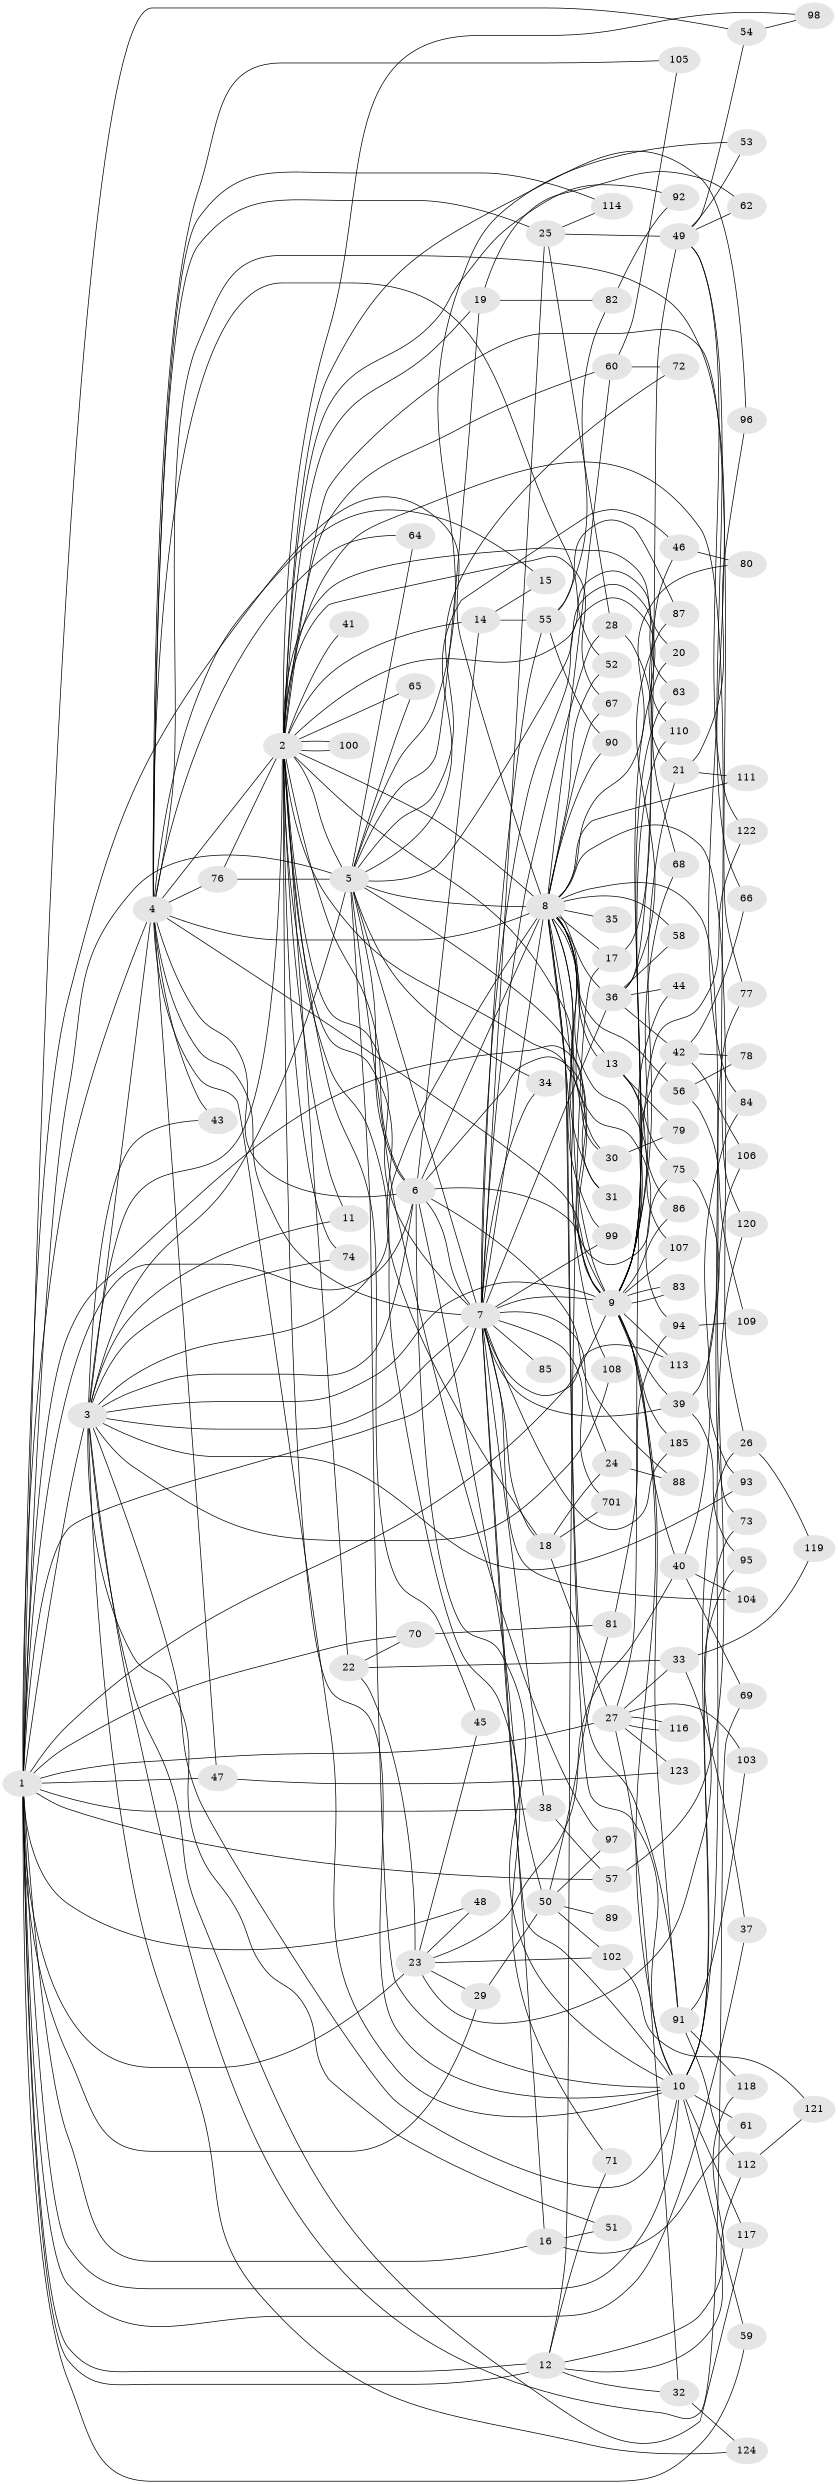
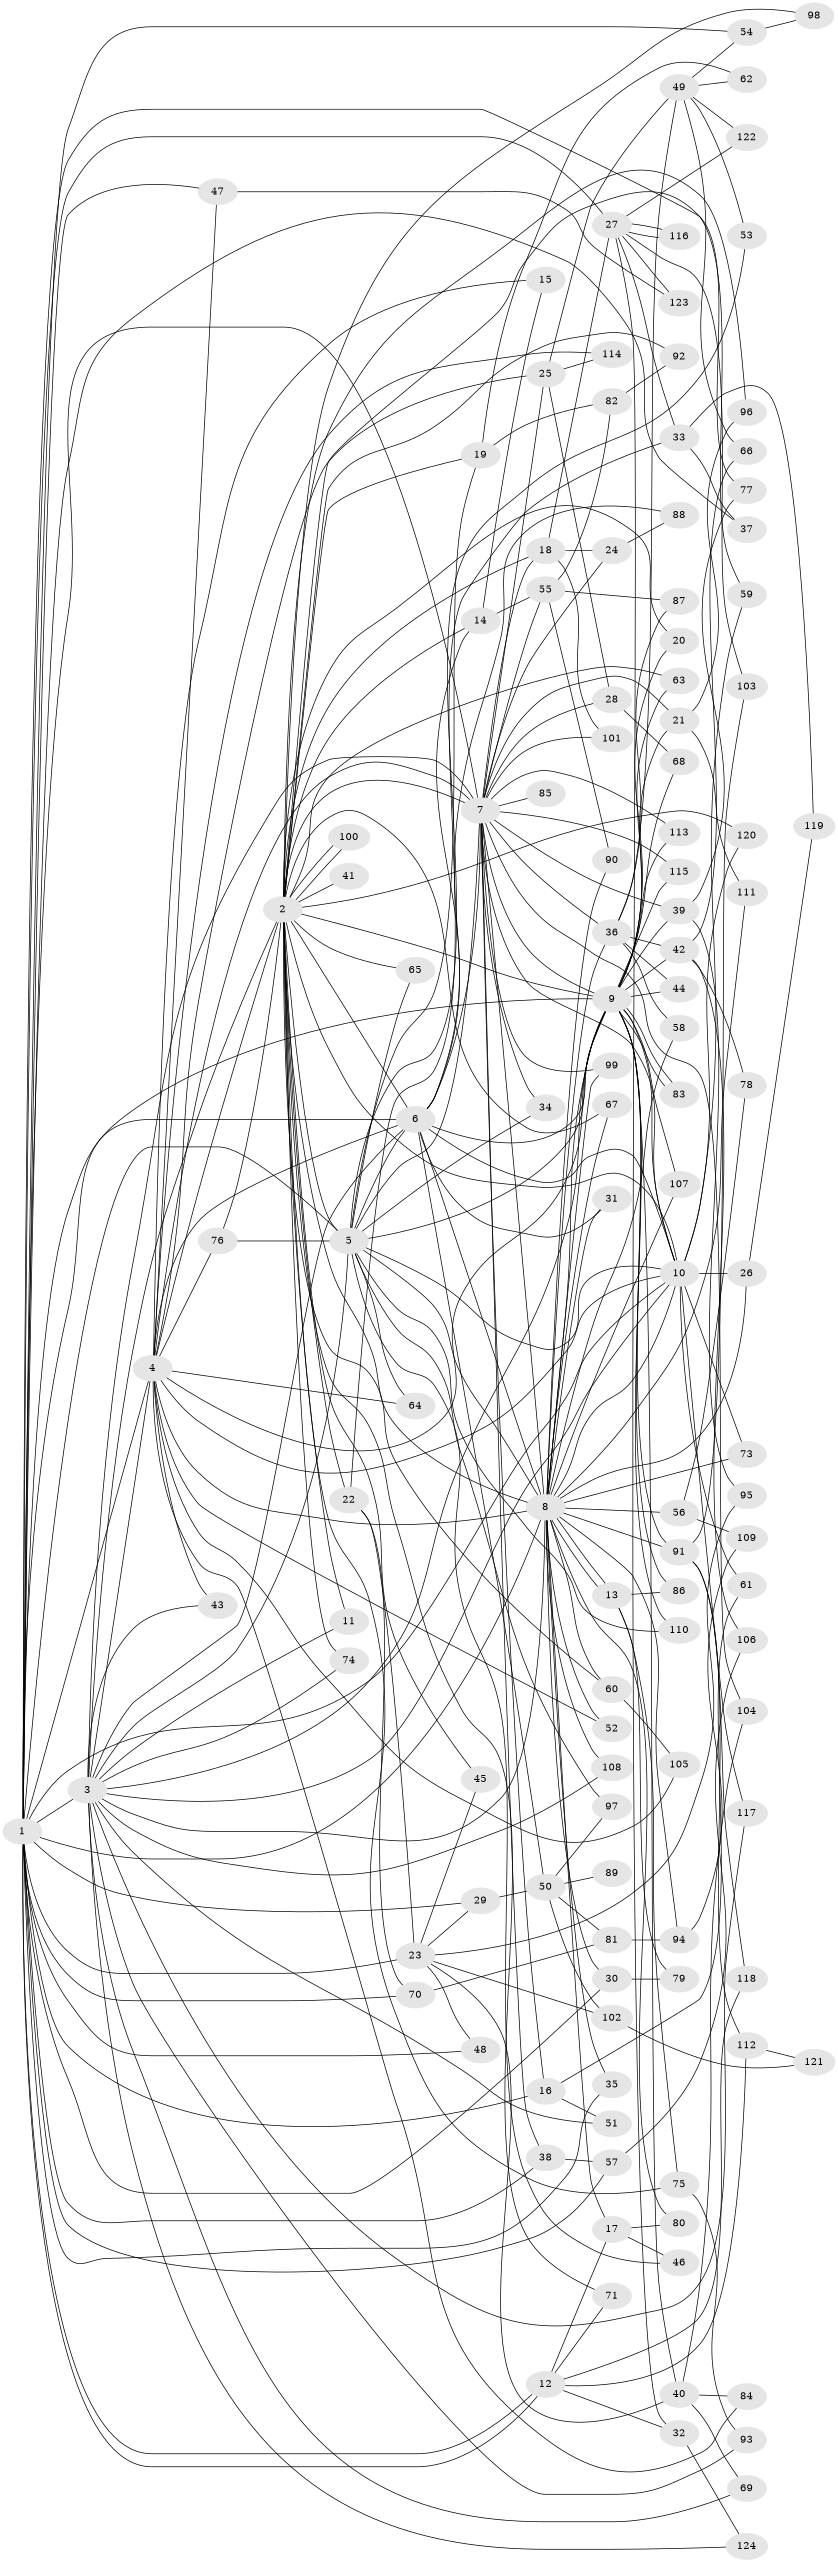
node "72": removed
edge "46" -- "80": now "17" -- "80"
node "185": label "185" -> "115"
node "701": label "701" -> "101"
edge "1" -- "35": added
